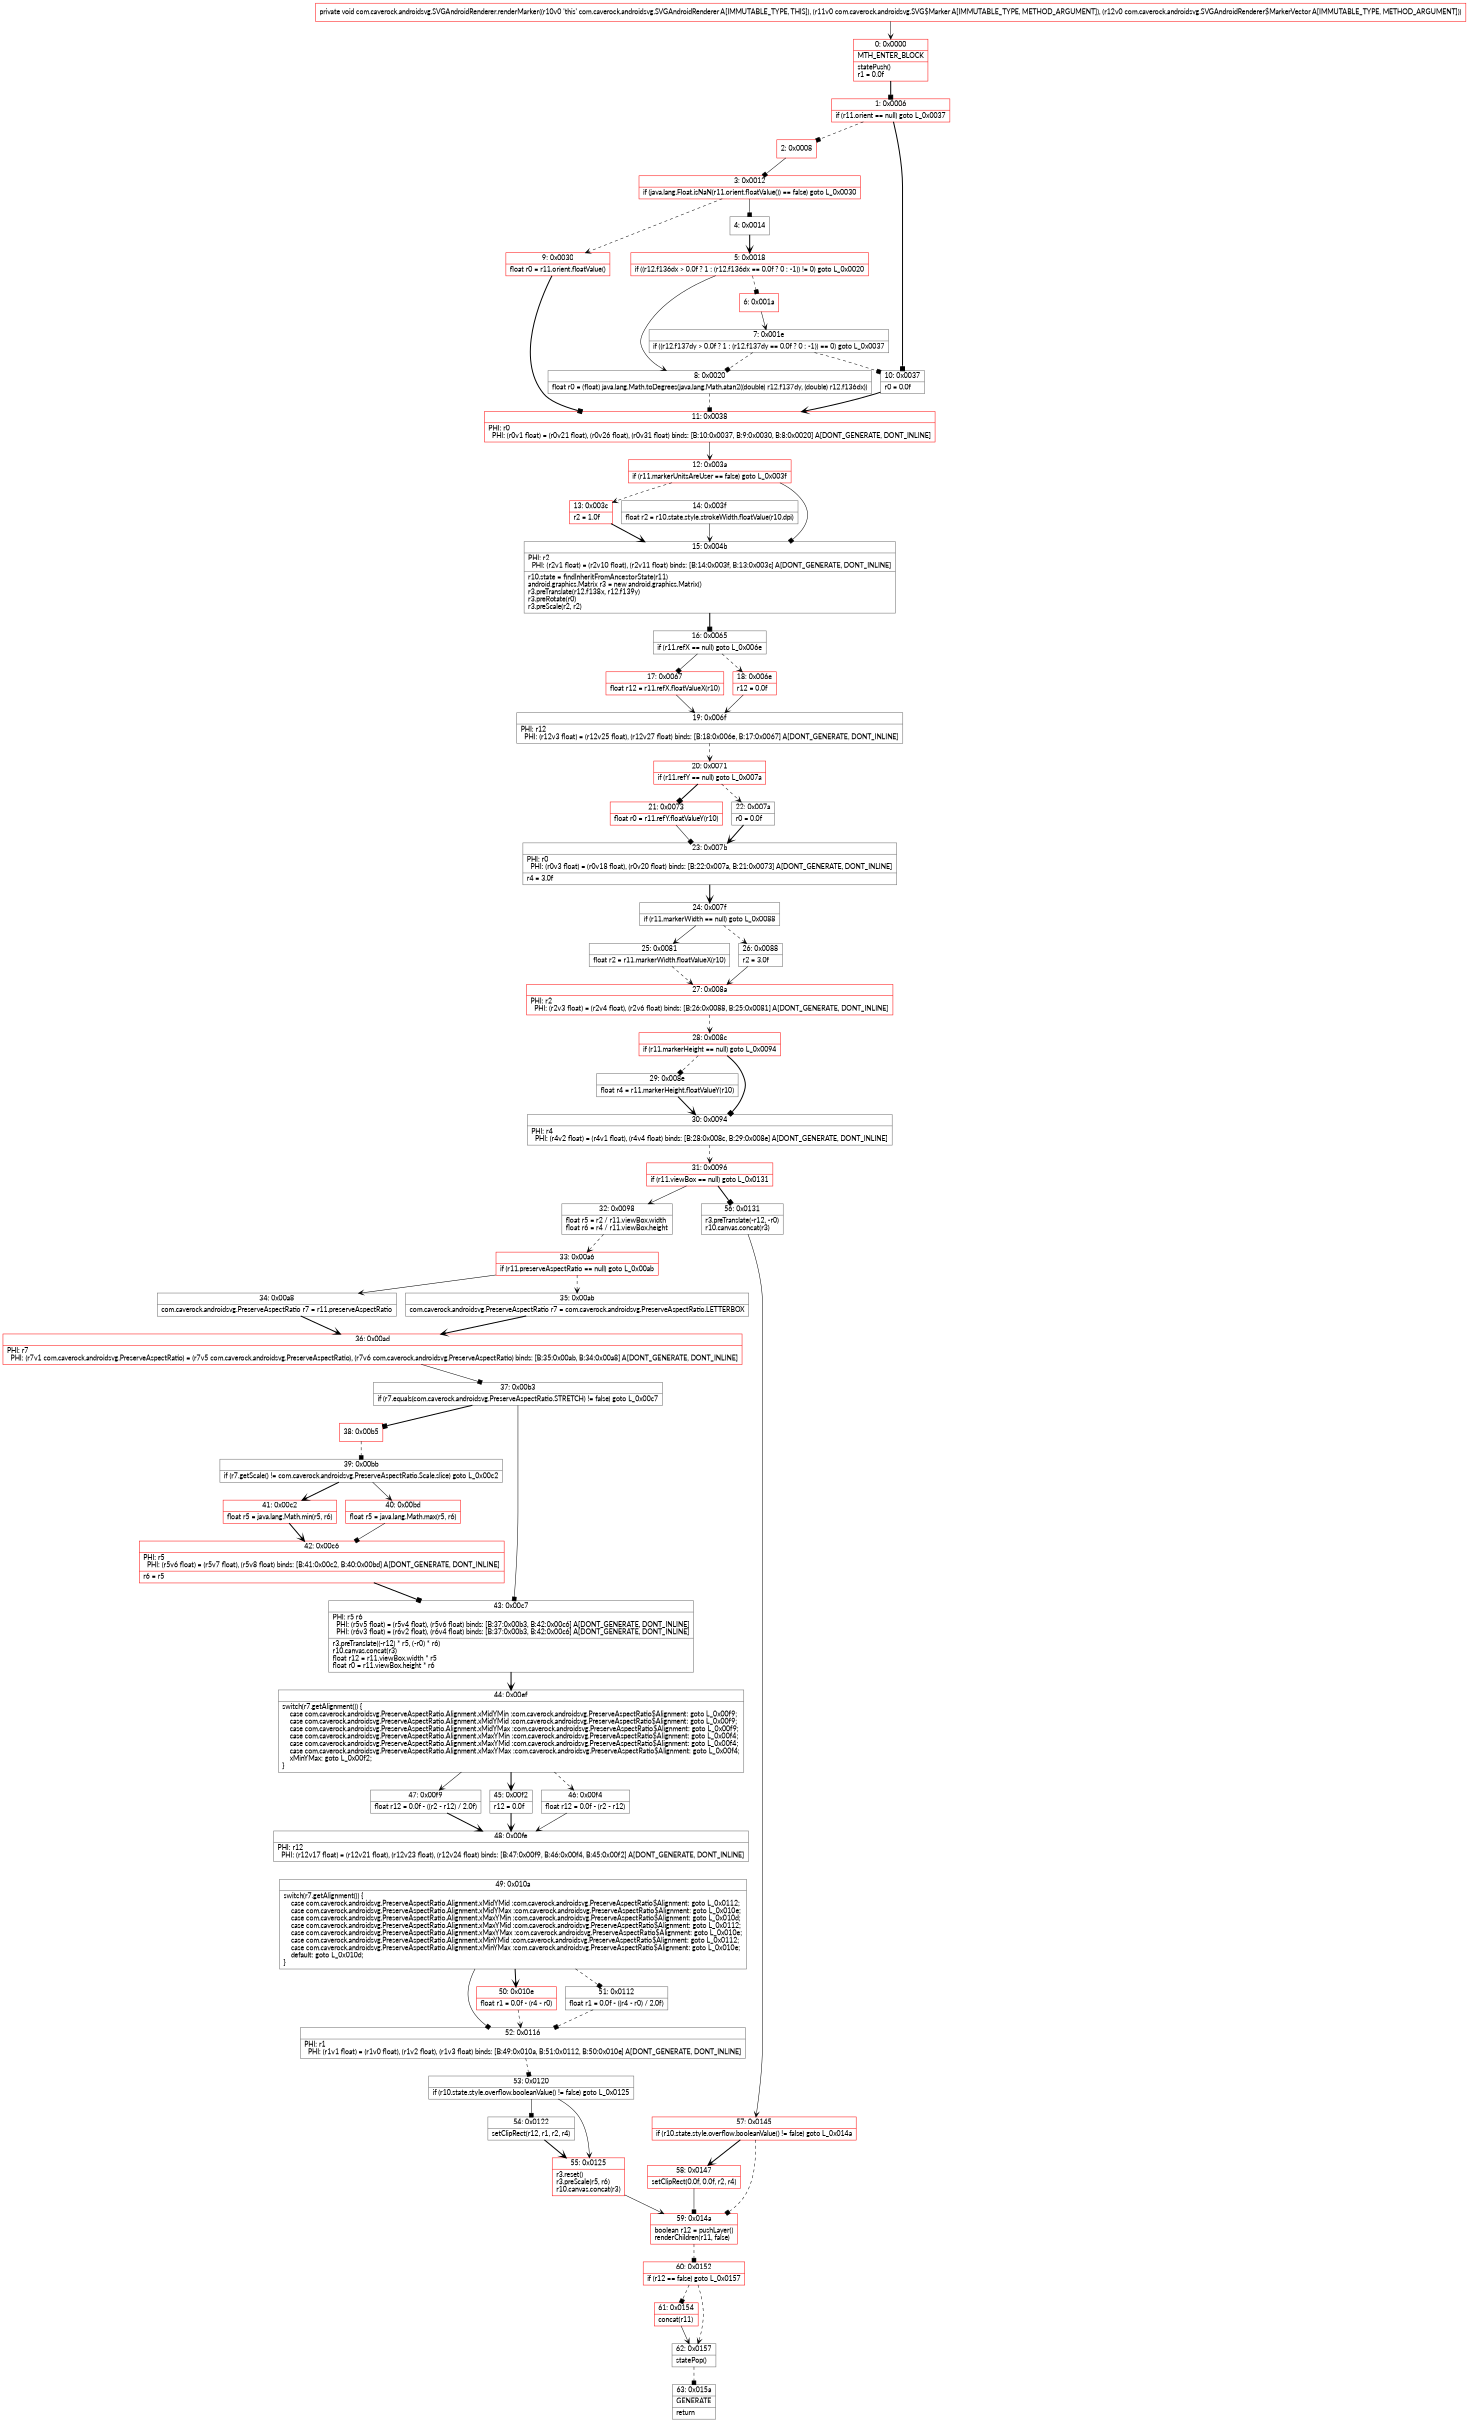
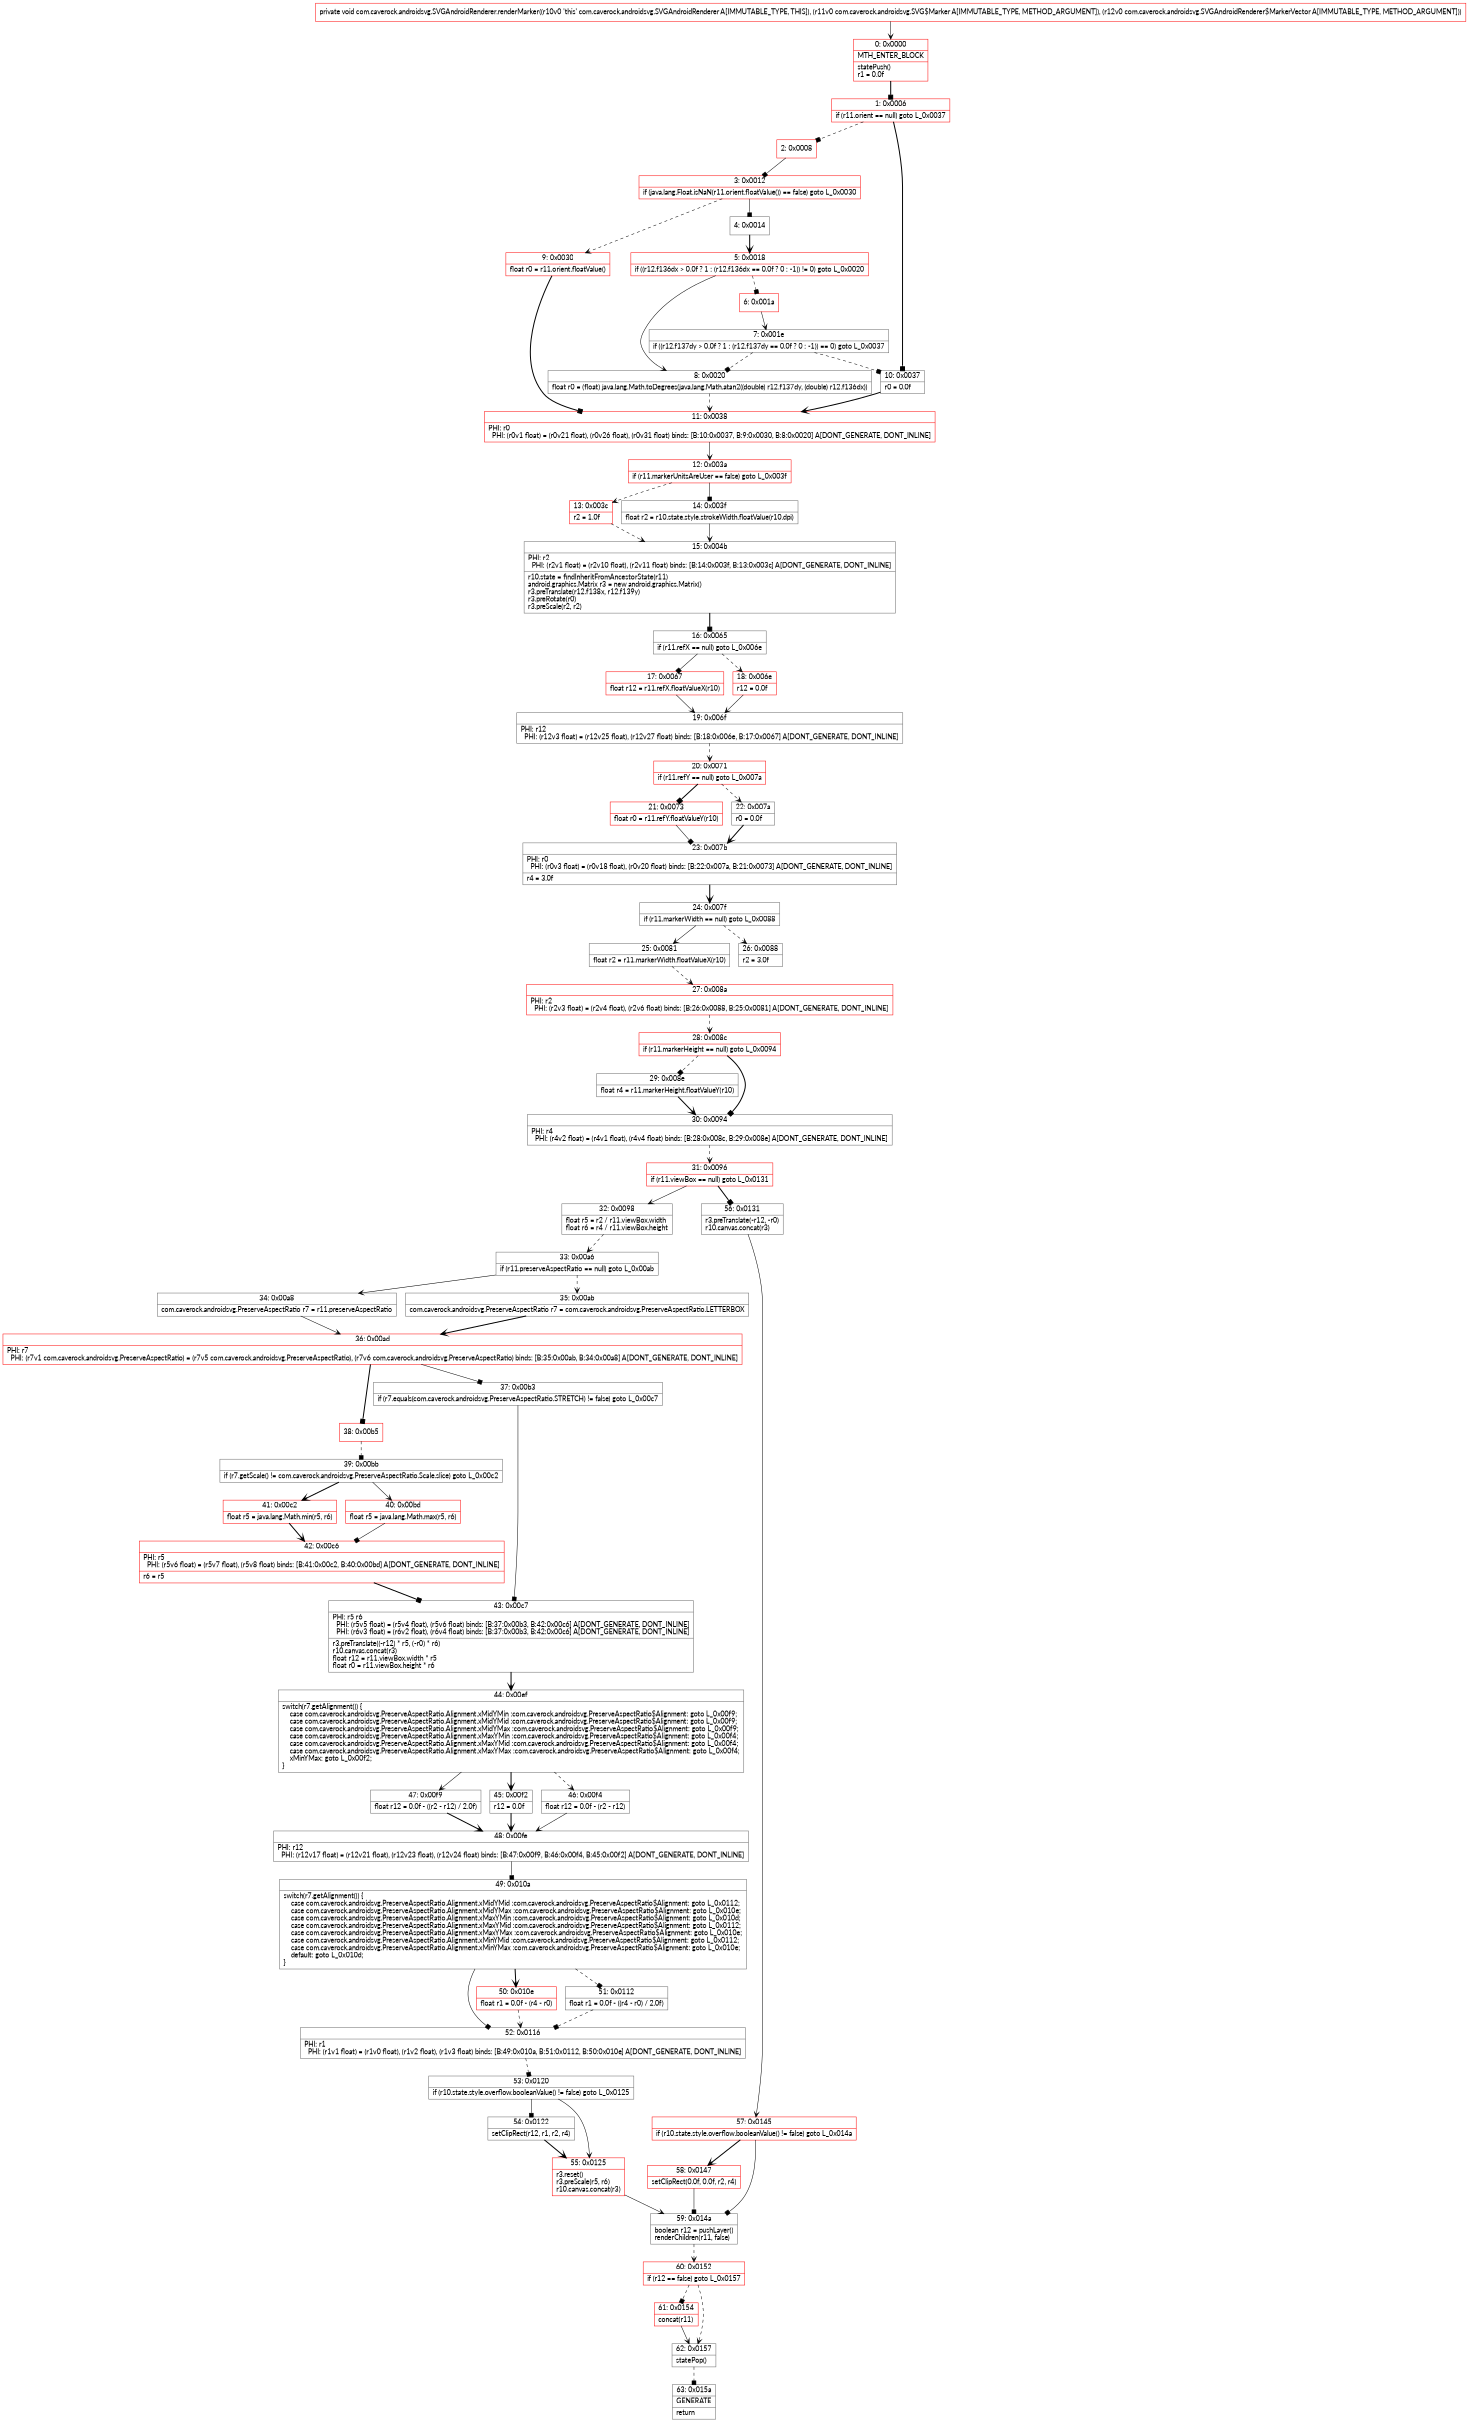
edge "8: 0x0020" -> "11: 0x0038": arrowhead box -> vee
edge "12: 0x003a" -> "15: 0x004b": now "12: 0x003a" -> "14: 0x003f"
edge "13: 0x003c" -> "15: 0x004b": style bold -> dashed
edge "26: 0x0088" -> "27: 0x008a": removed
node "33: 0x00a6": color red -> gray40
edge "34: 0x00a8" -> "36: 0x00ad": style bold -> solid
edge "37: 0x00b3" -> "38: 0x00b5": now "36: 0x00ad" -> "38: 0x00b5"
edge "48: 0x00fe" -> "49: 0x010a": added
edge "57: 0x0145" -> "59: 0x014a": style dashed -> solid
node "59: 0x014a": color red -> gray40
edge "59: 0x014a" -> "60: 0x0152": arrowhead box -> vee
